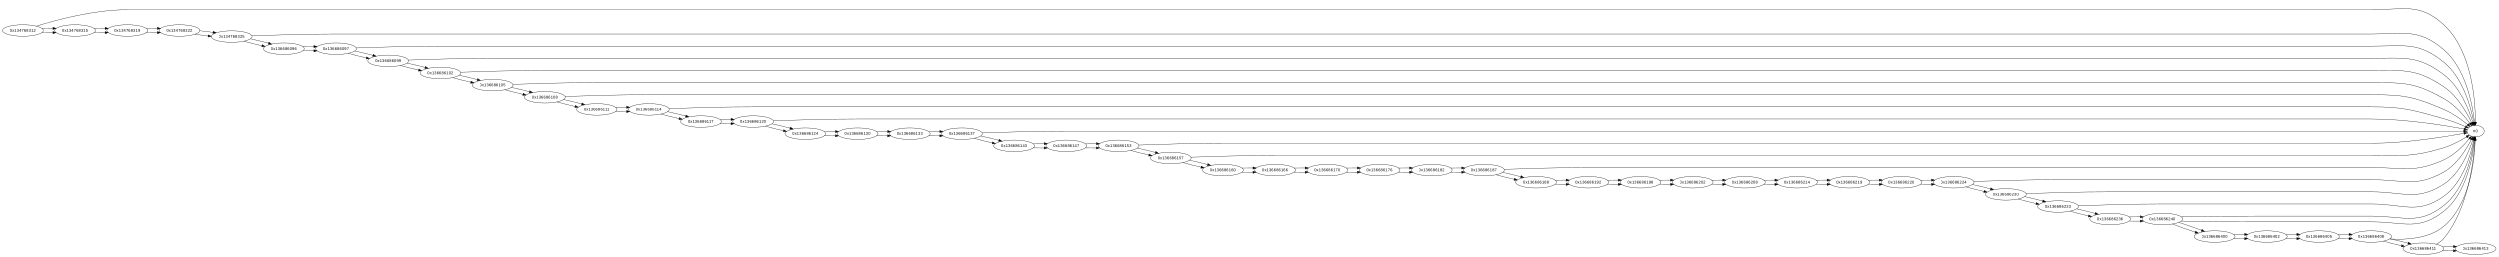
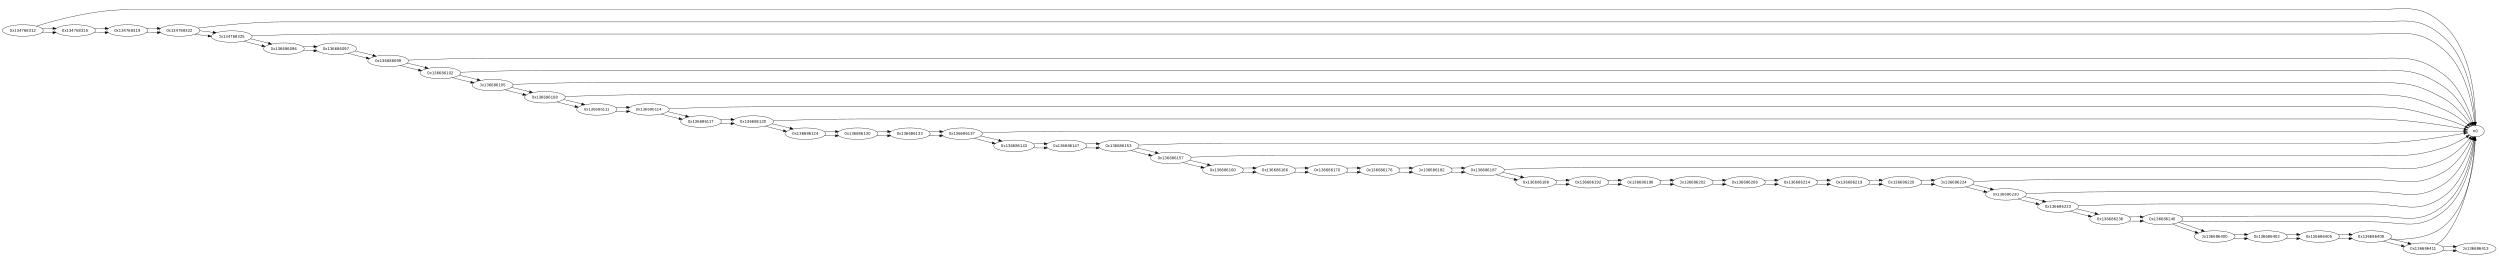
edge "0x136686097" -> "n0": now "0x134768322" -> "n0"
